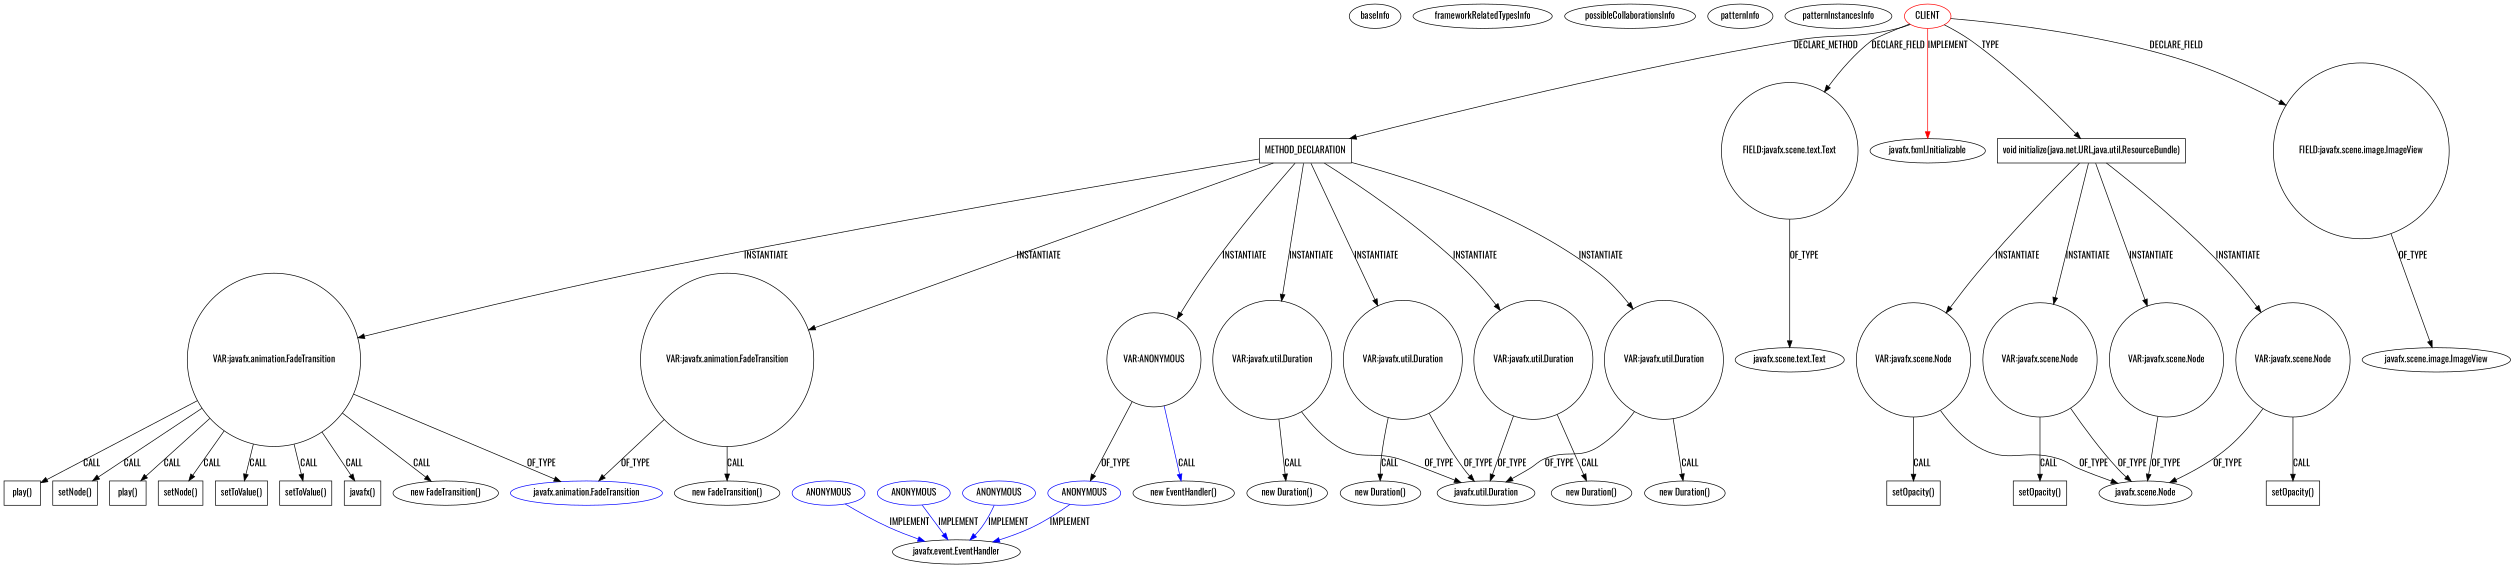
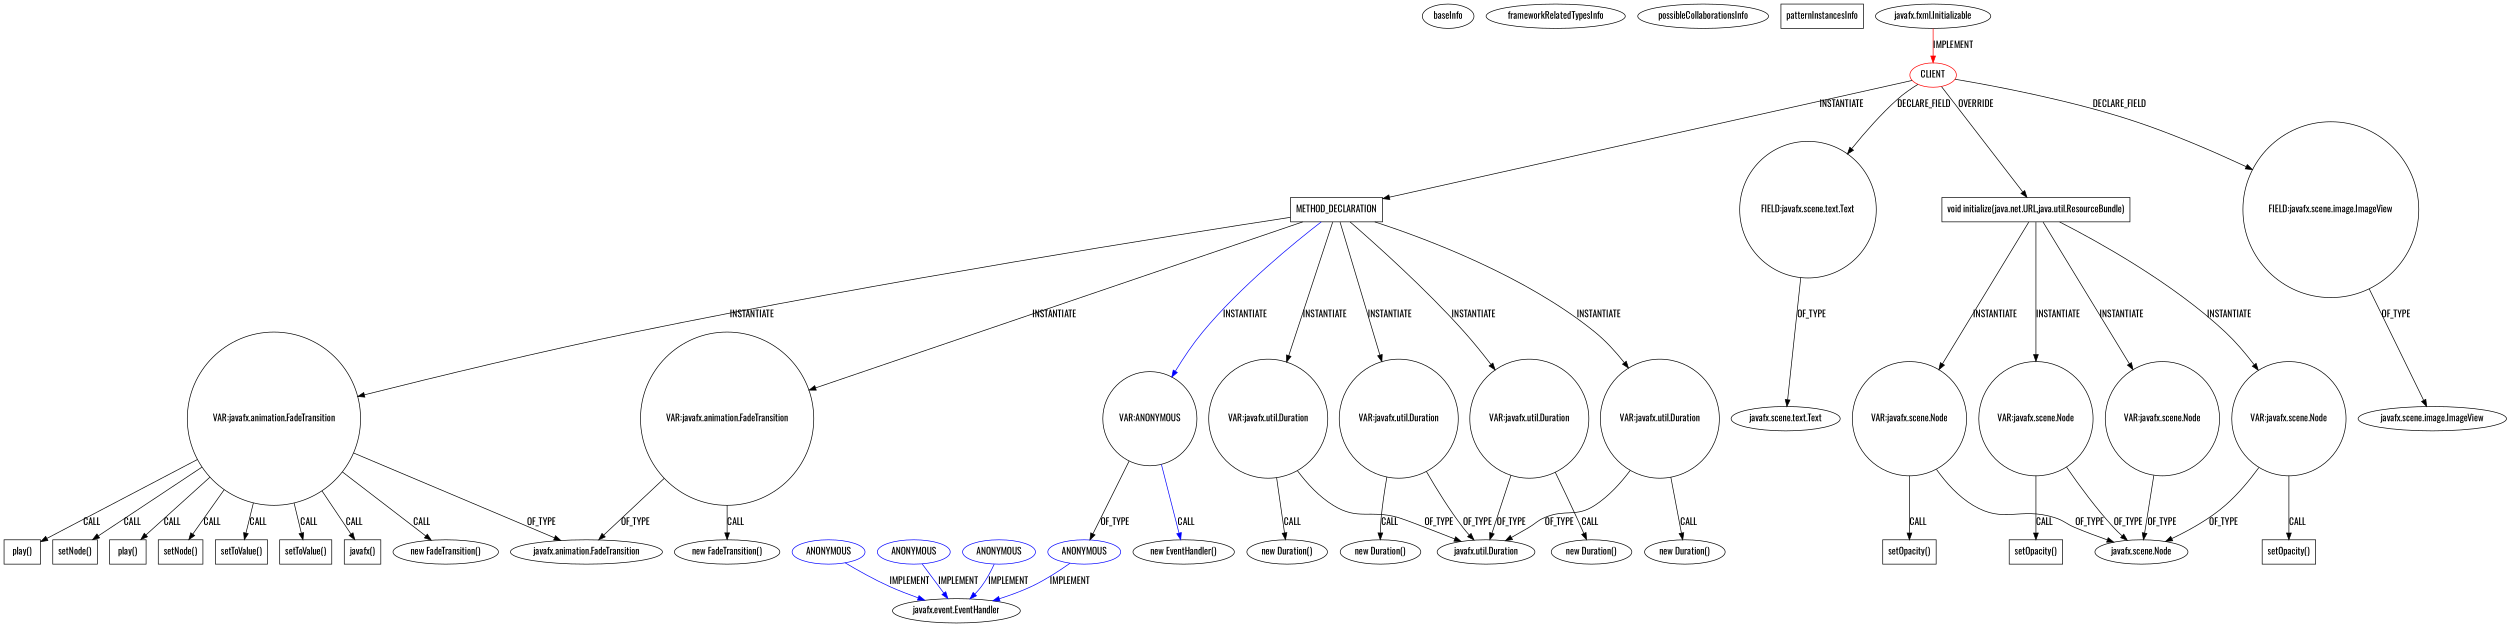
node "patternInfo": removed
node "patternInstancesInfo": shape ellipse -> box
edge "CLIENT" -> "METHOD_DECLARATION": label "DECLARE_METHOD" -> "INSTANTIATE"
edge "CLIENT" -> "void initialize(java.net.URL,java.util.ResourceBundle)": label "TYPE" -> "OVERRIDE"
edge "CLIENT" -> "javafx.fxml.Initializable": reversed
edge "METHOD_DECLARATION" -> "VAR:ANONYMOUS": color black -> blue
node "javafx.animation.FadeTransition": color blue -> black
